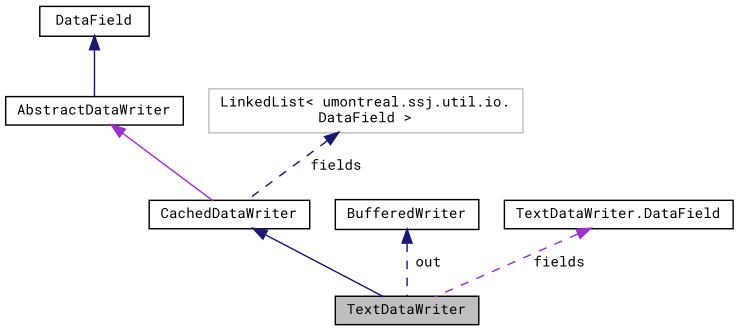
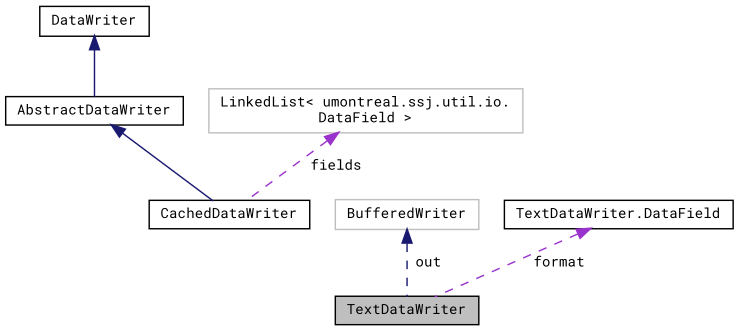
node "DataField": label "DataField" -> "DataWriter"
edge "CachedDataWriter" -> "AbstractDataWriter": color darkorchid3 -> midnightblue
edge "CachedDataWriter" -> "LinkedList< umontreal.ssj.util.io. DataField >": color midnightblue -> darkorchid3
node "BufferedWriter": color black -> grey75
edge "TextDataWriter" -> "TextDataWriter.DataField": label " fields" -> " format"
edge "TextDataWriter" -> "CachedDataWriter": removed
